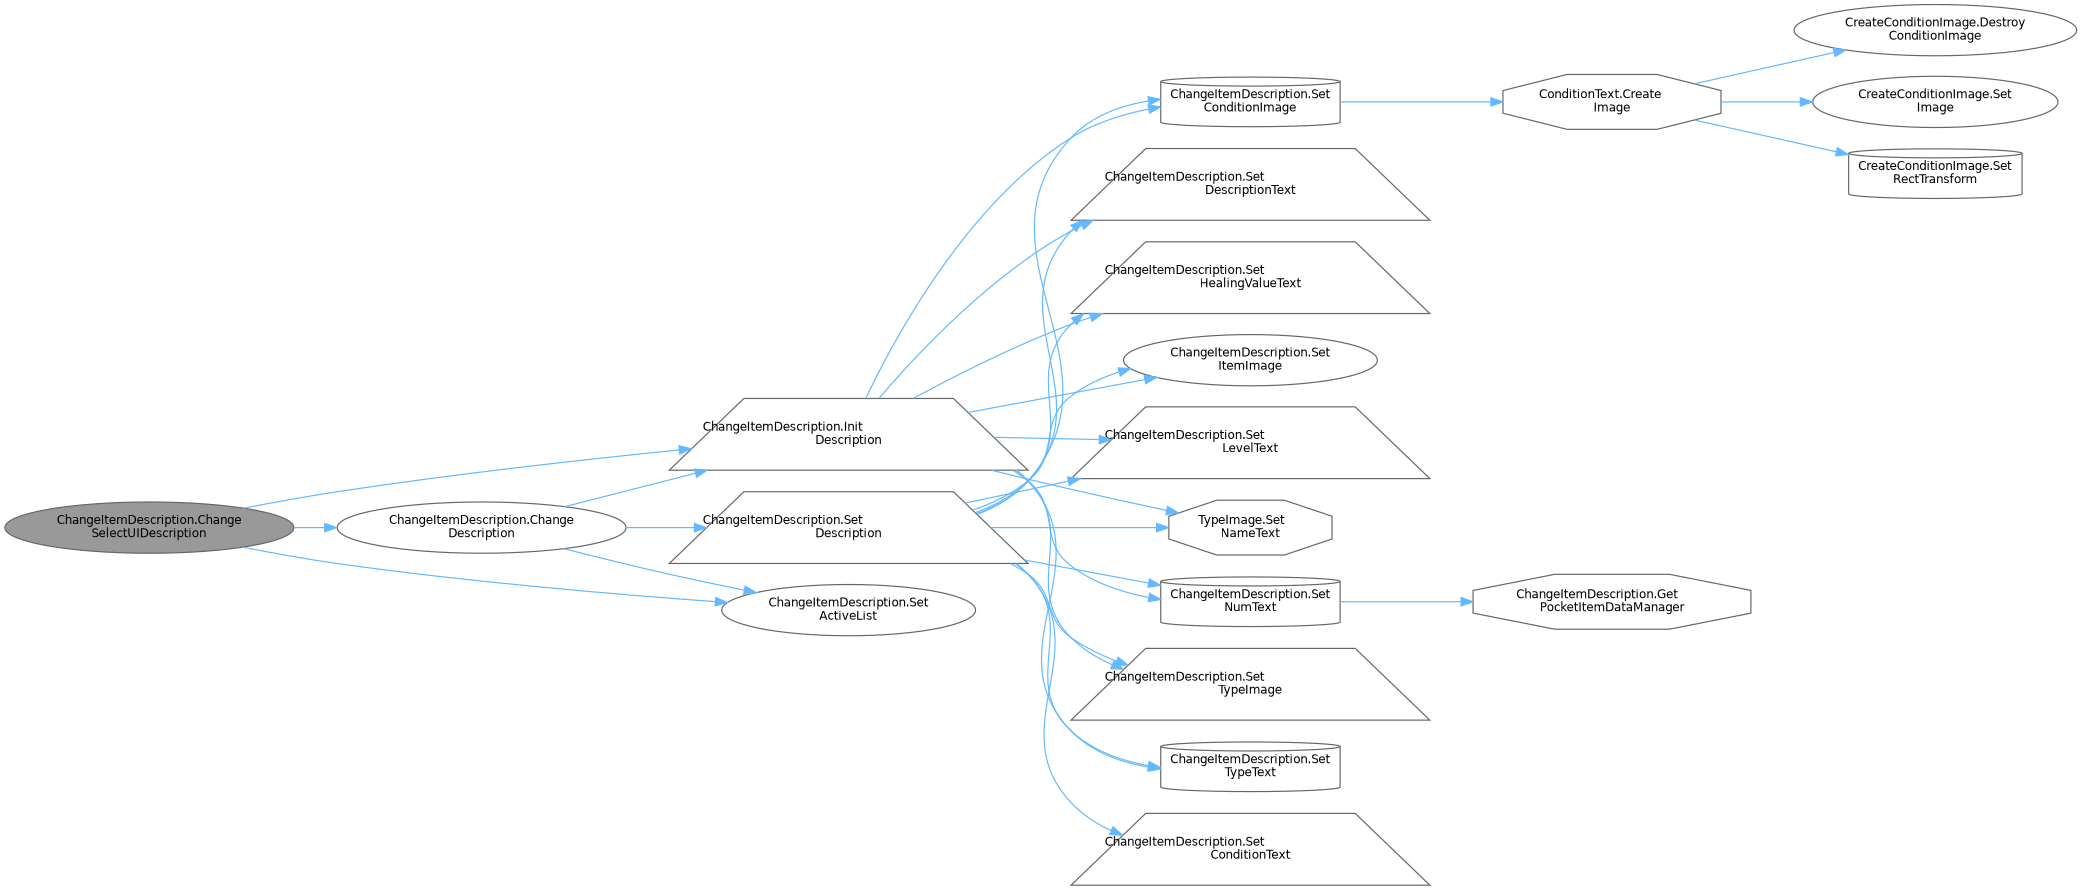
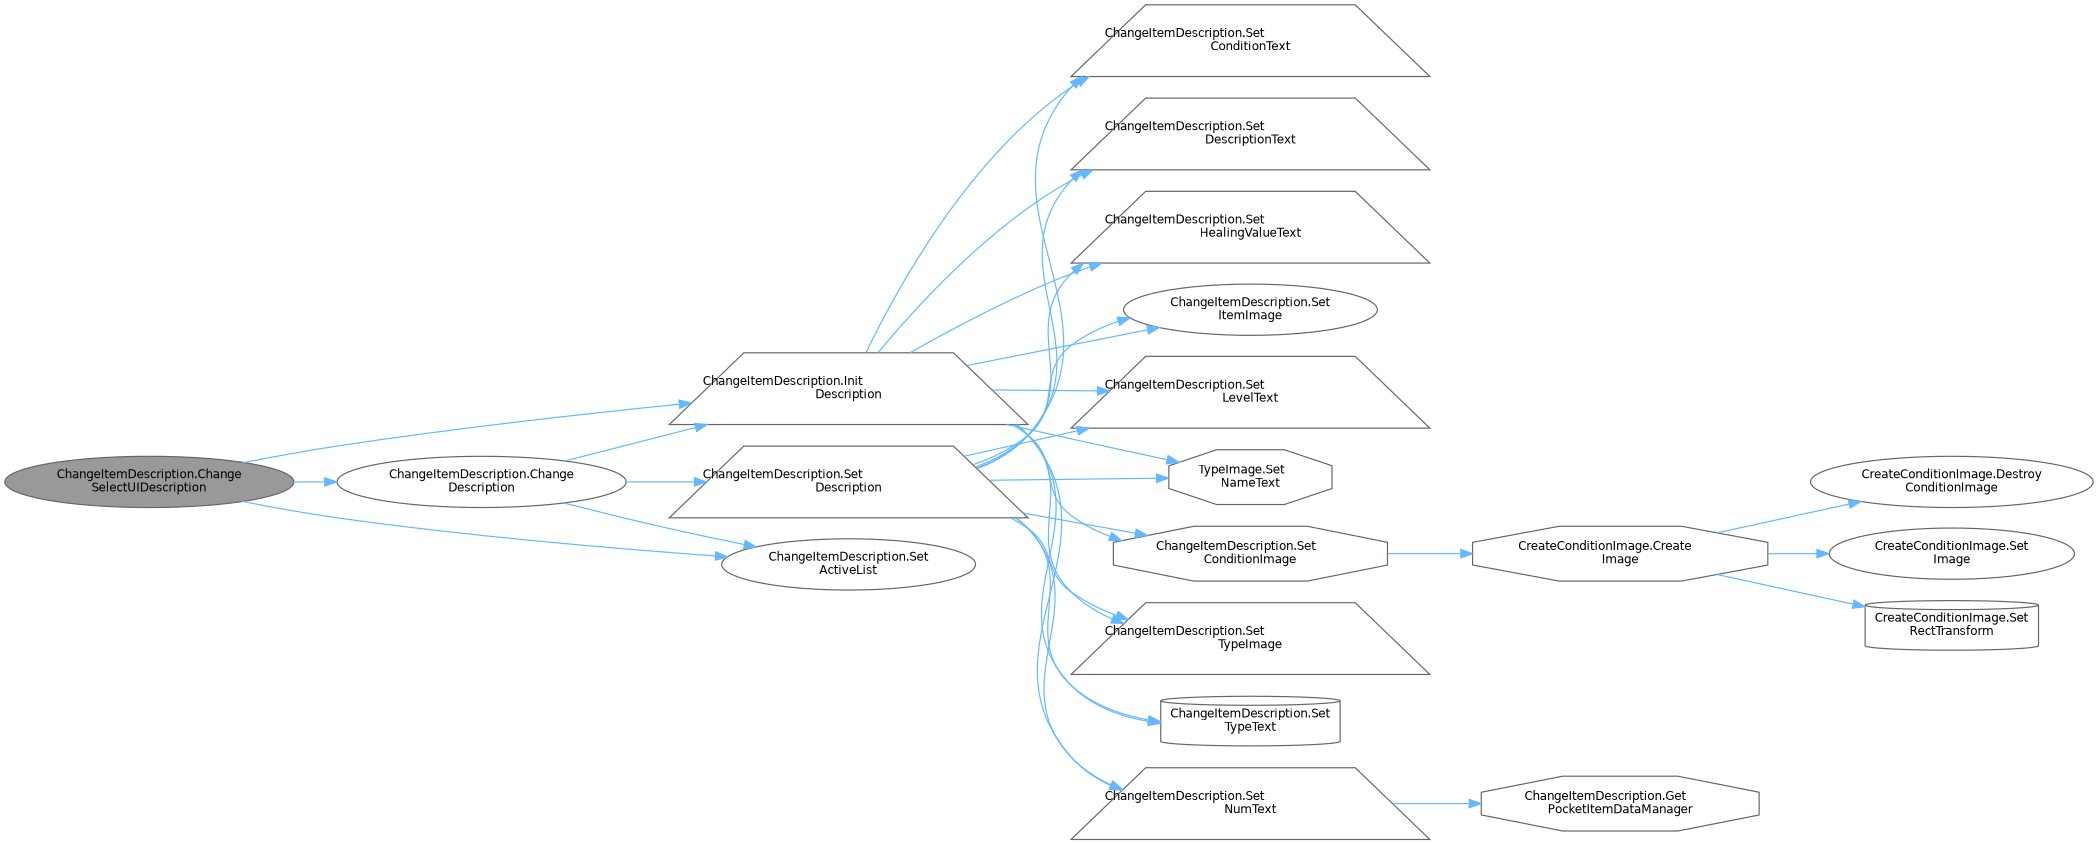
node "ChangeItemDescription.Set ConditionImage": shape cylinder -> octagon
node "ConditionText.Create Image": label "ConditionText.Create Image" -> "CreateConditionImage.Create Image"
edge "ChangeItemDescription.Init Description" -> "ChangeItemDescription.Set ConditionText": added
node "ChangeItemDescription.Set NumText": shape cylinder -> trapezium
